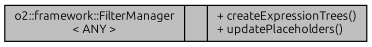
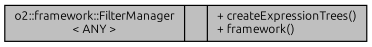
node "o2::framework::FilterManager": text "+ updatePlaceholders()" -> "+ framework()"
